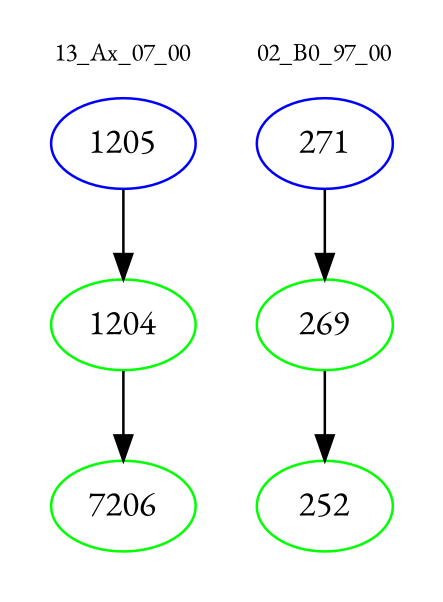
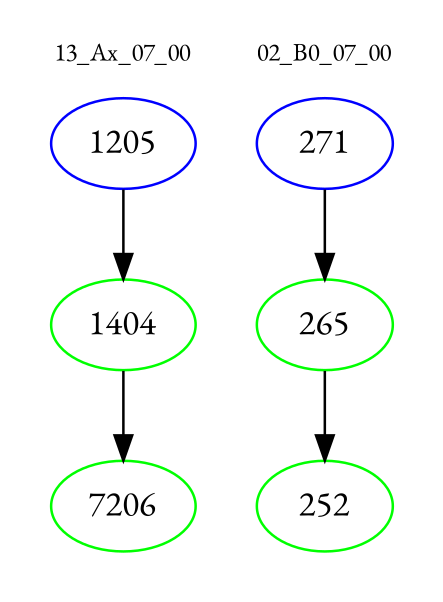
cluster "02_B0_97_00": label "02_B0_97_00" -> "02_B0_07_00"
node "1204": label "1204" -> "1404"
node "269": label "269" -> "265"
